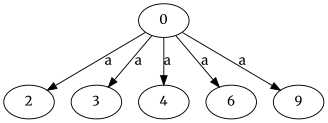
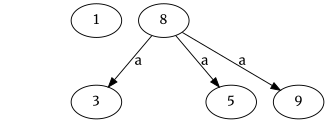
node "1": added
node "0": label "0" -> "8"
node "2": removed
node "4": removed
node "6": label "6" -> "5"
